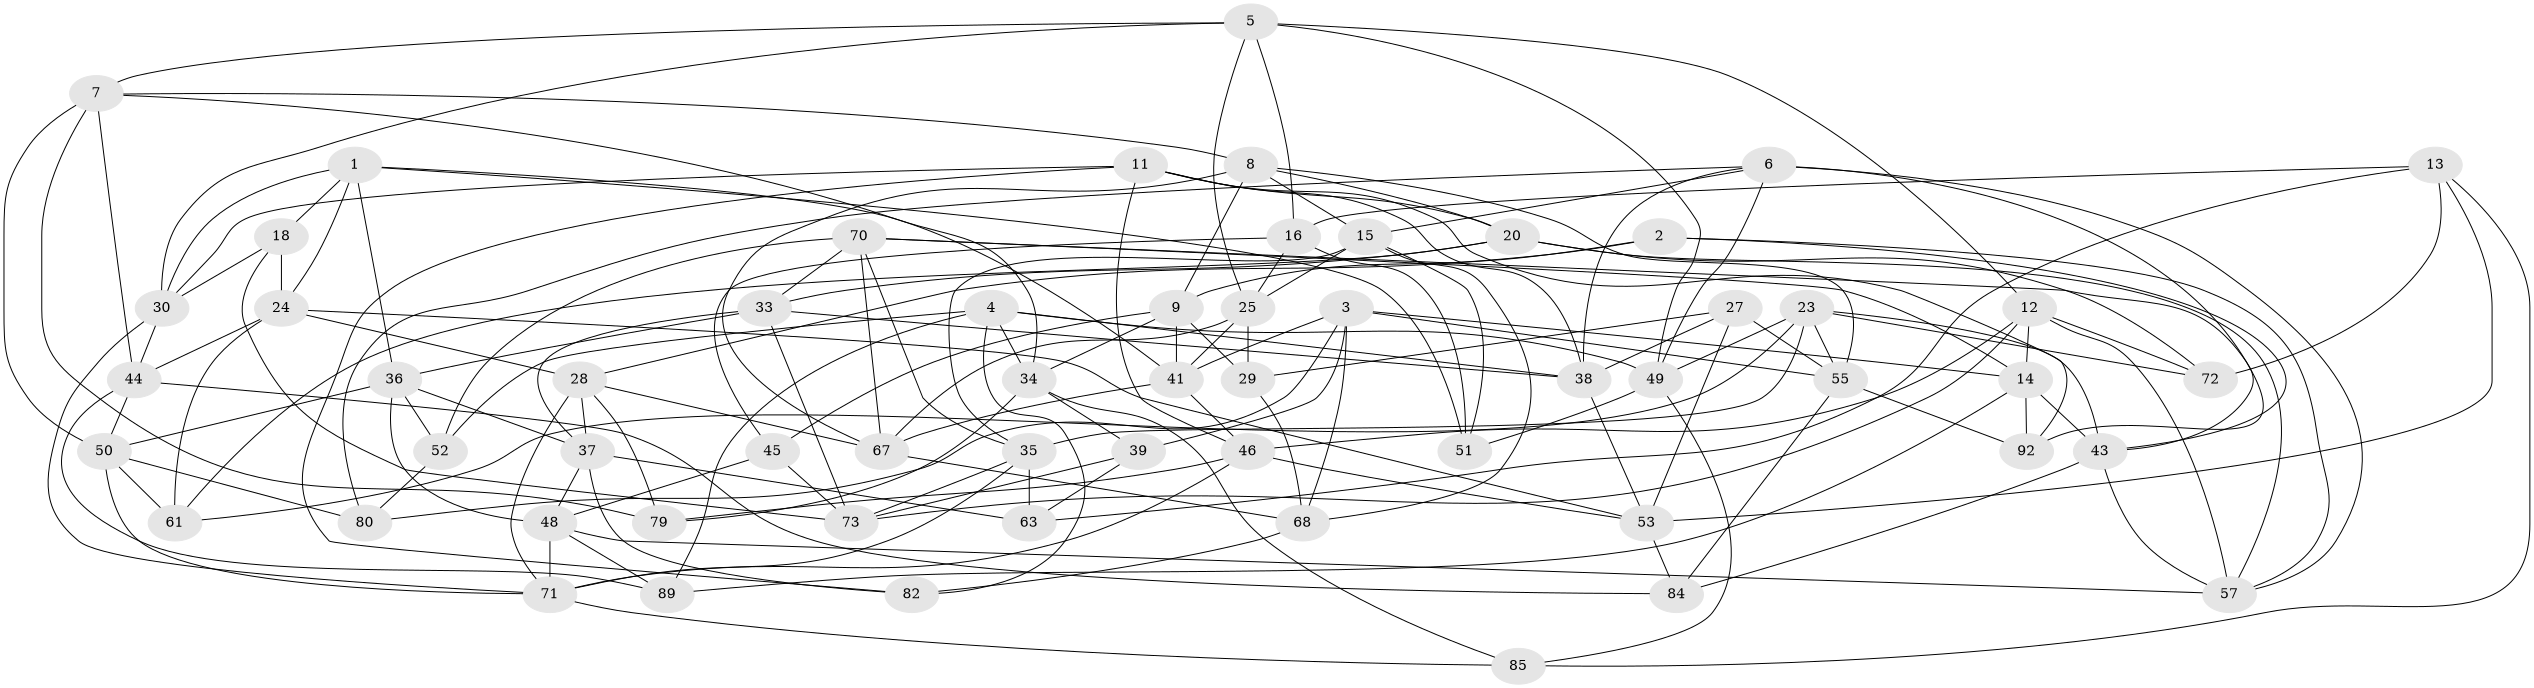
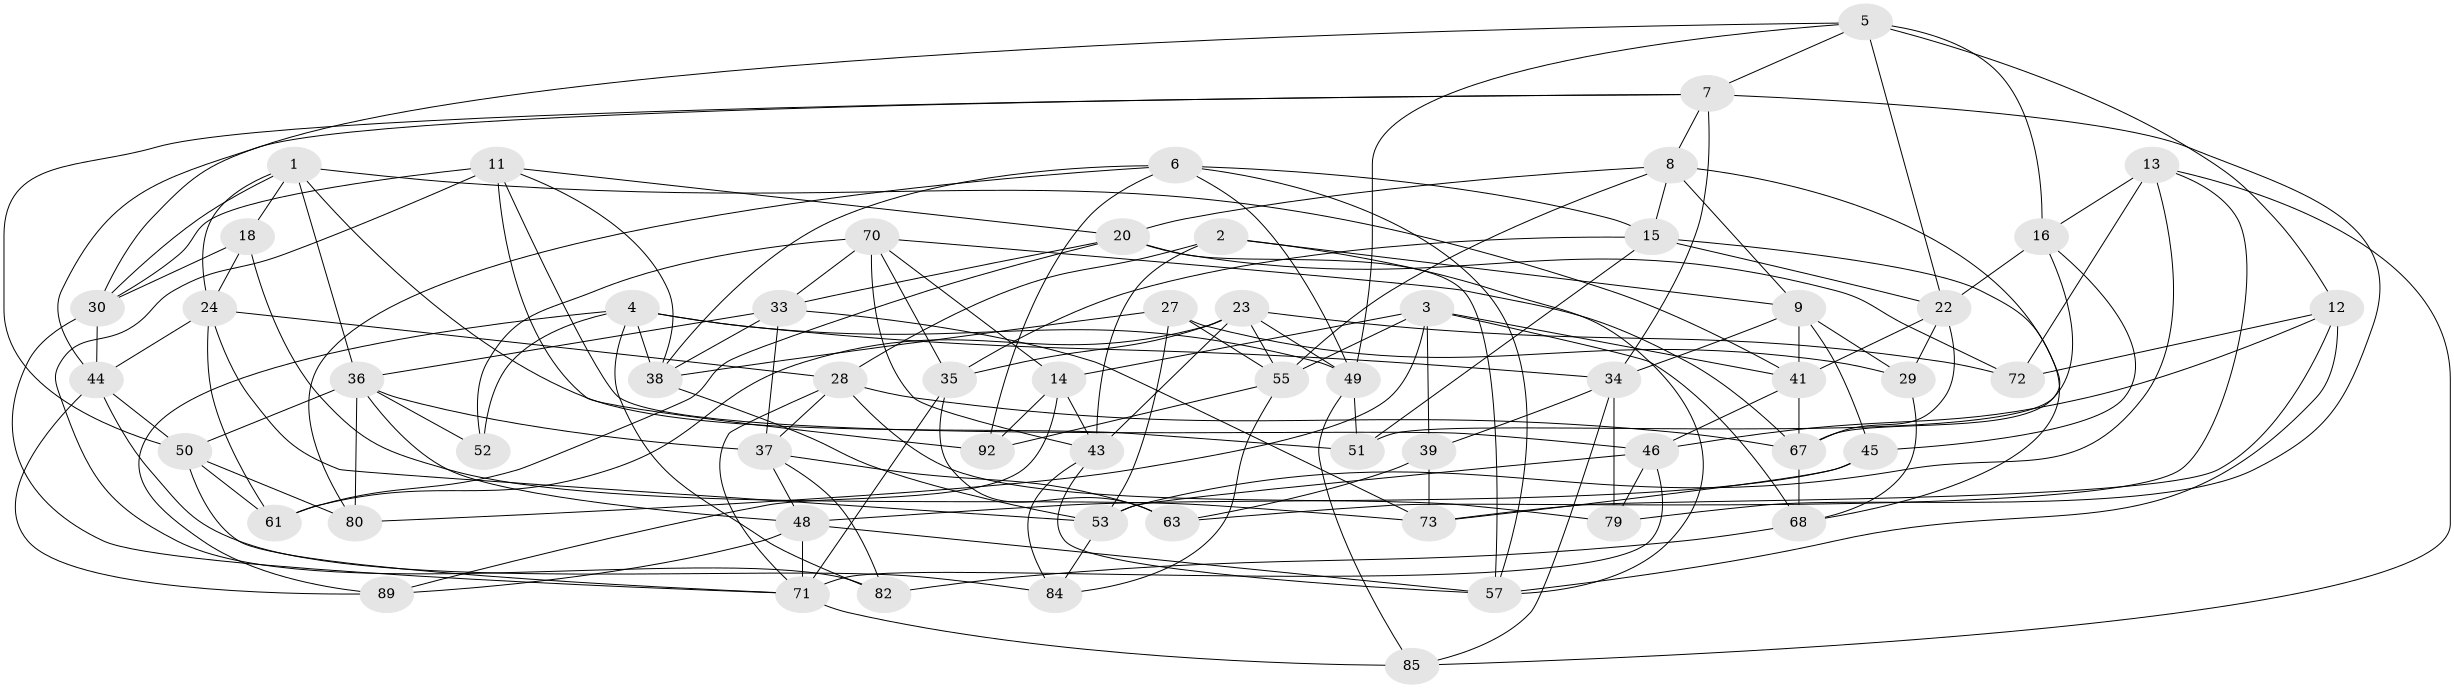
node "25": label "25" -> "22"
edge "12" -- "14": removed
edge "35" -- "73": removed
edge "52" -- "80": now "36" -- "80"
